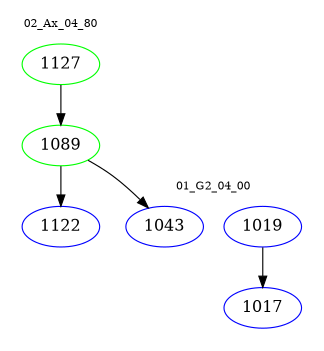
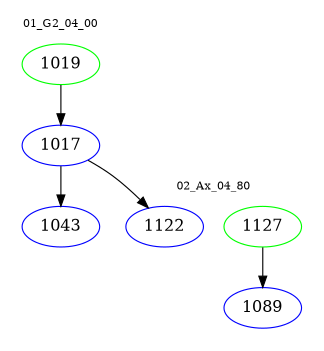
node "1089": color green -> blue
edge "1089" -> "1122": now "1017" -> "1122"
edge "1089" -> "1043": now "1017" -> "1043"
node "1019": color blue -> green
